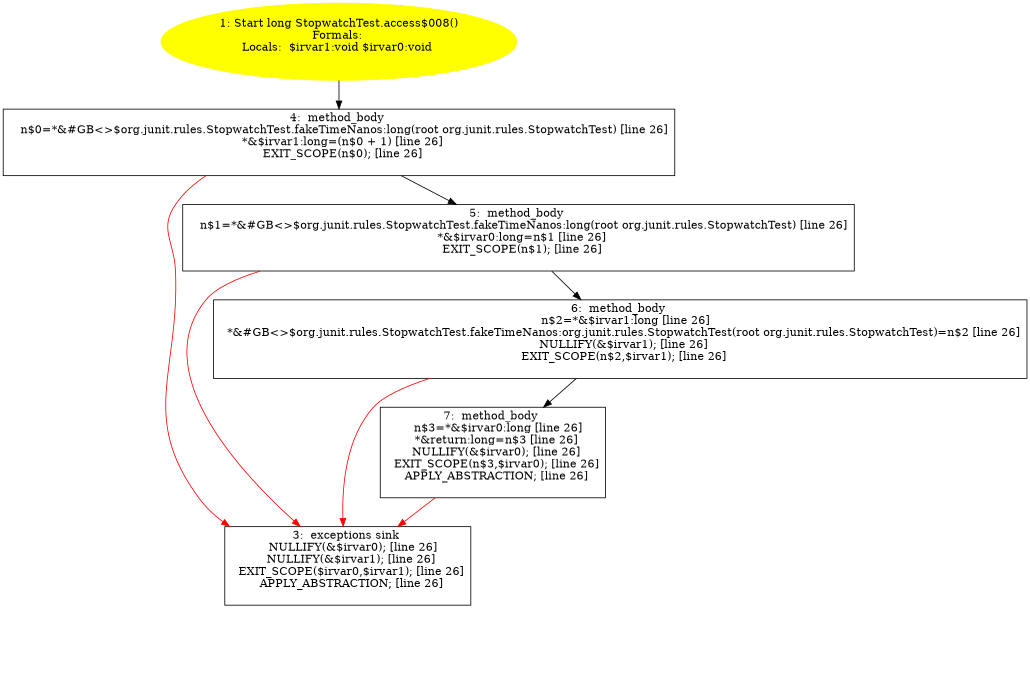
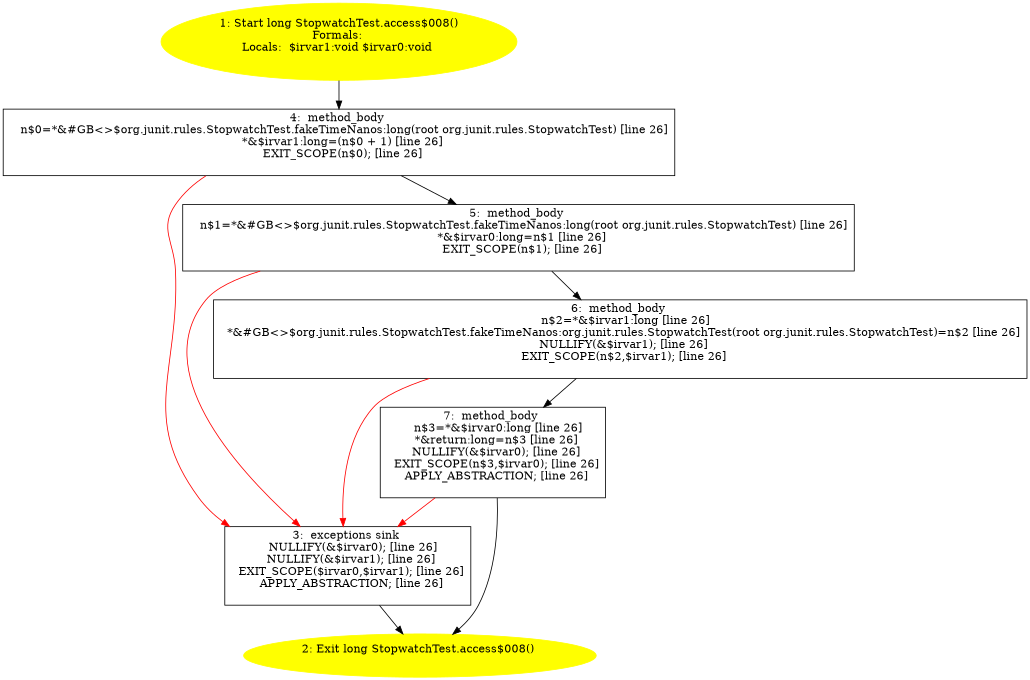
node "2: Exit long StopwatchTest.access$008()": added
